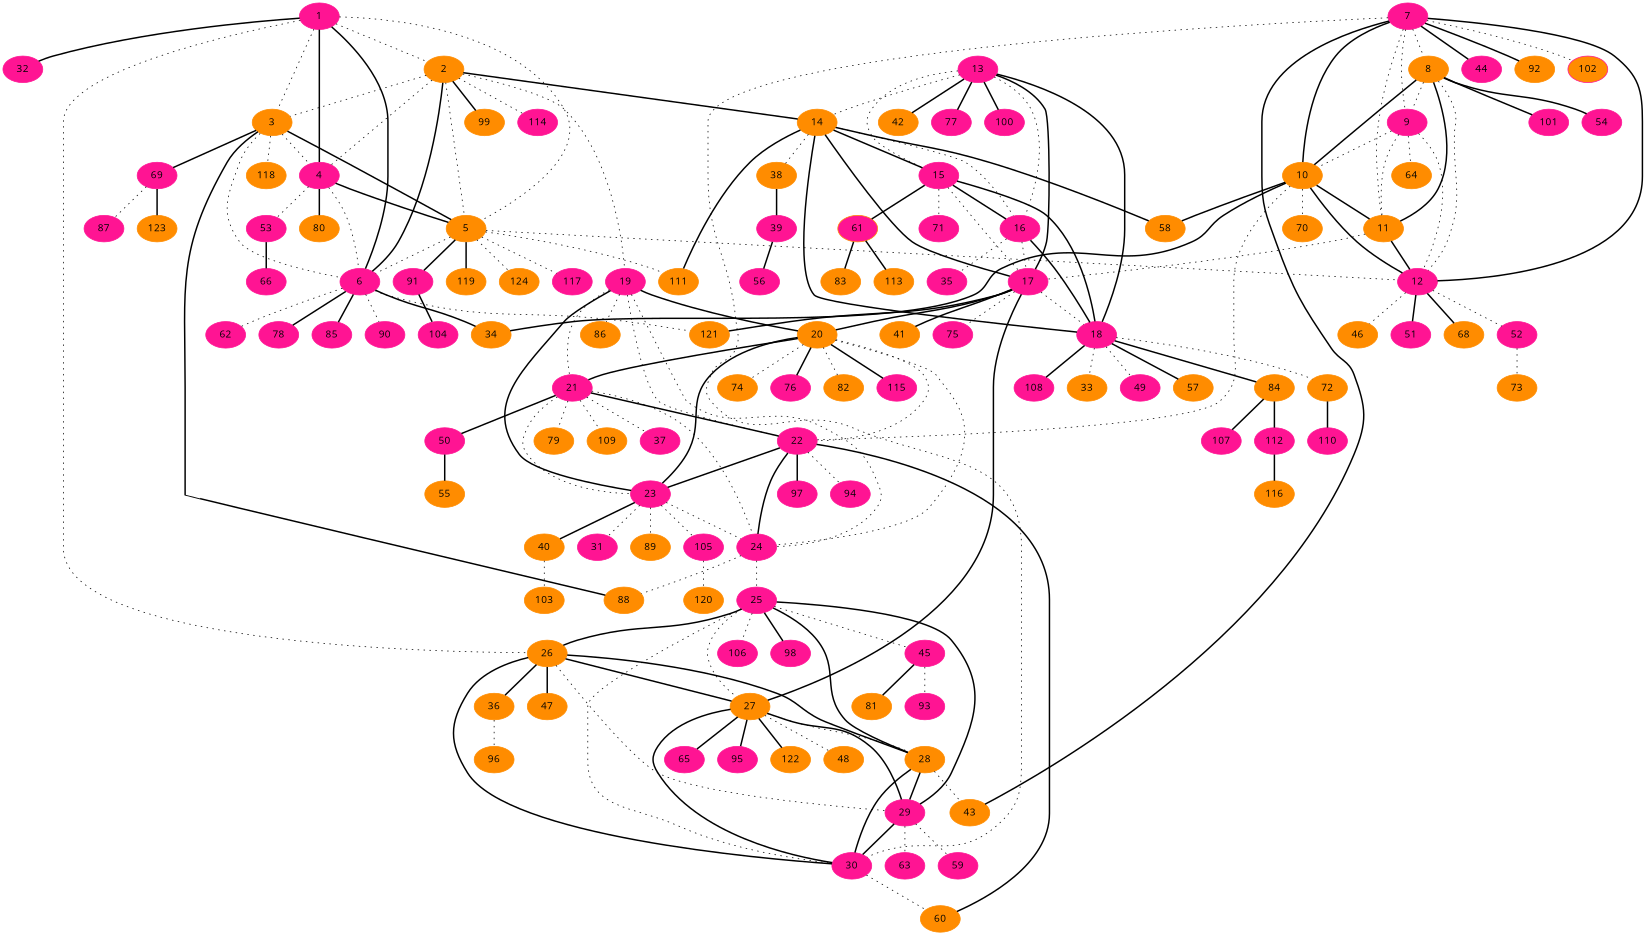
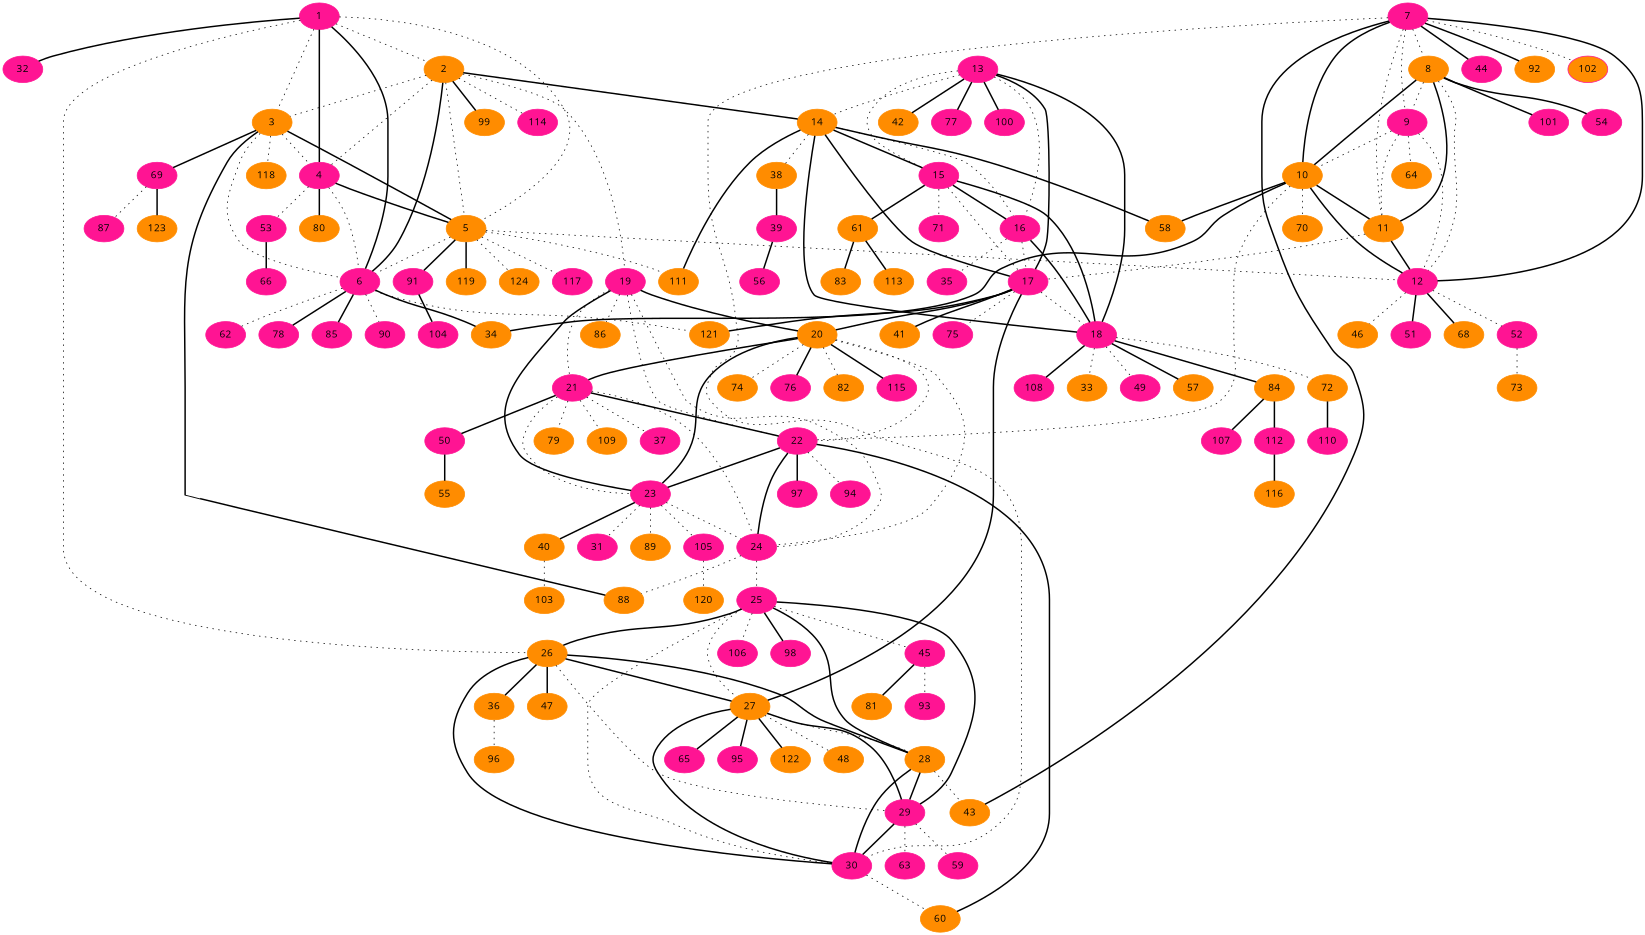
node "61": fillcolor deeppink -> darkorange
